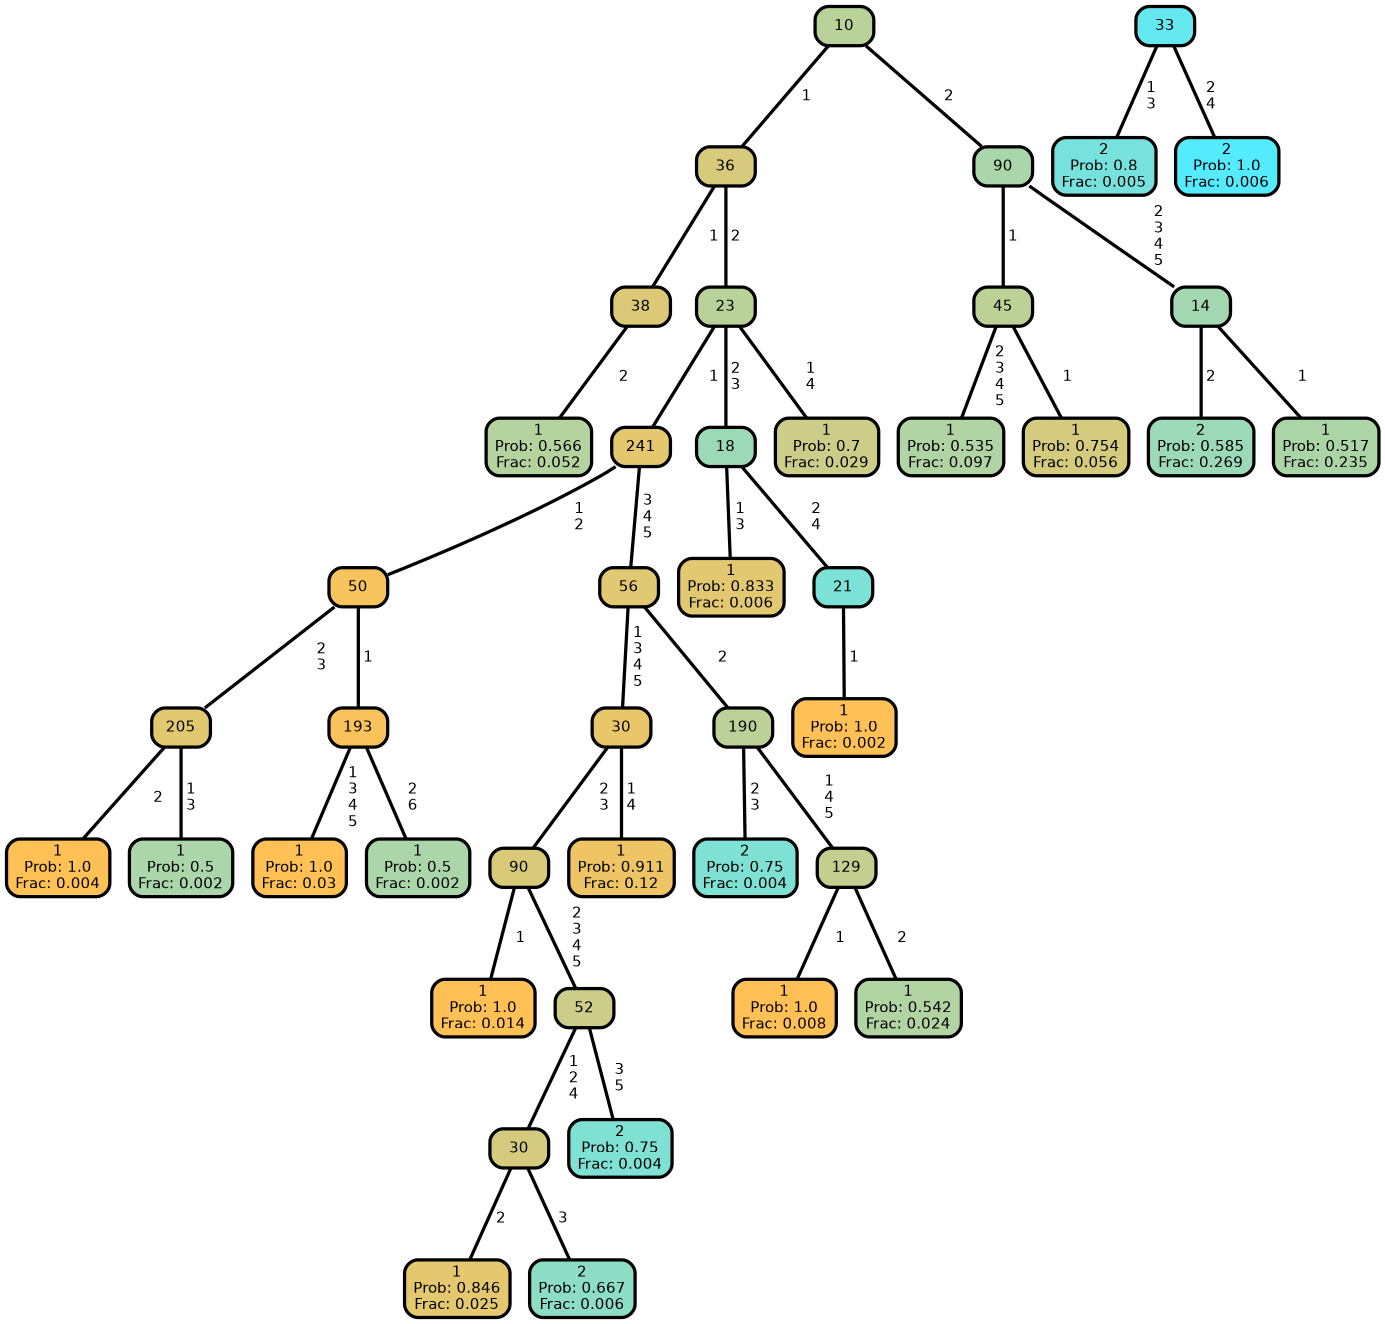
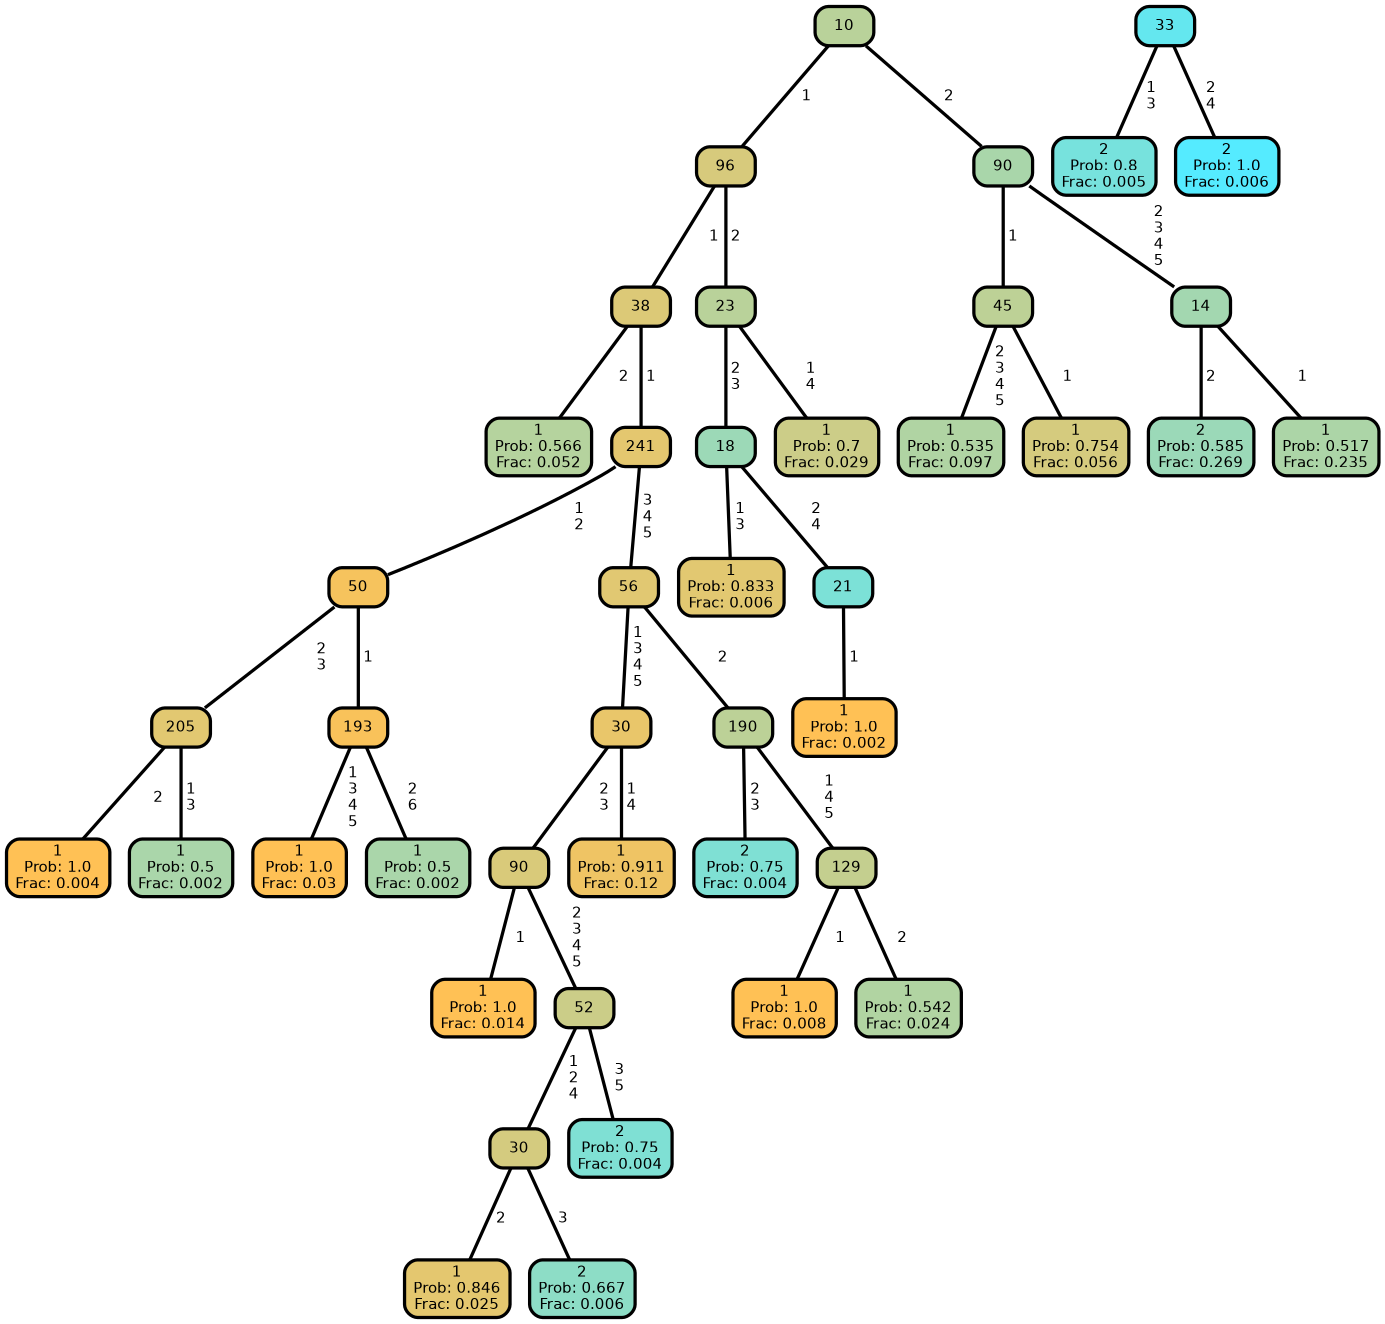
node "36": label "36" -> "96"
edge "23" -- "241": now "38" -- "241"
